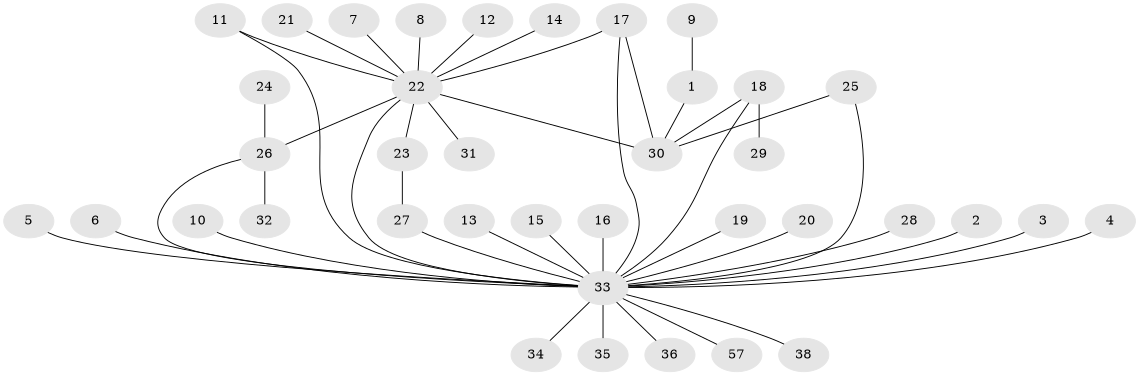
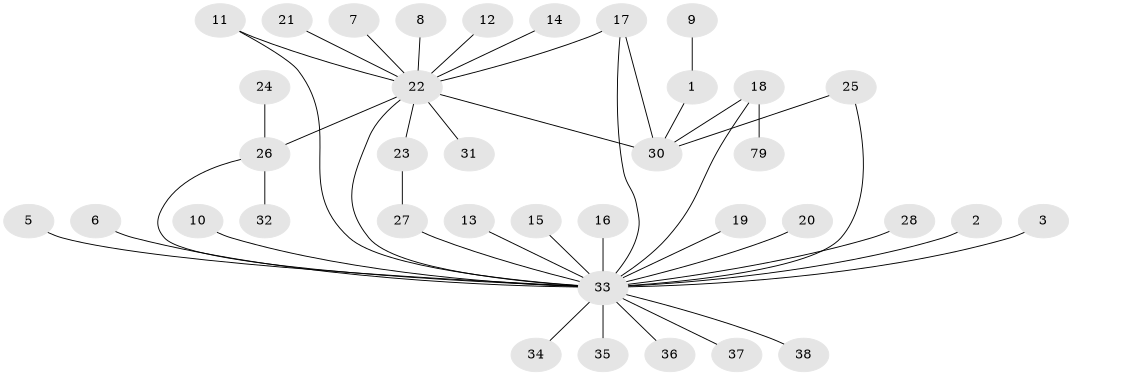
node "29": label "29" -> "79"
node "4": removed
node "57": label "57" -> "37"
